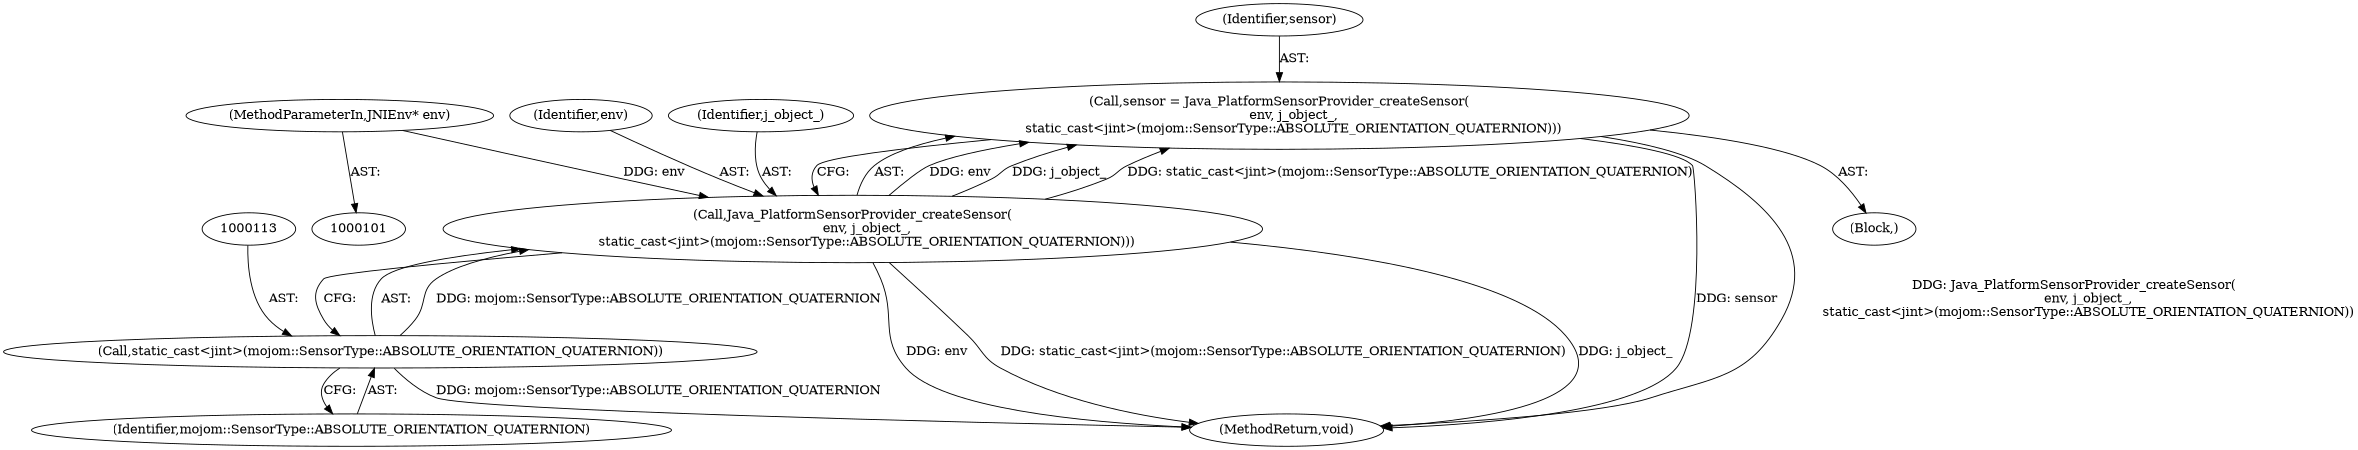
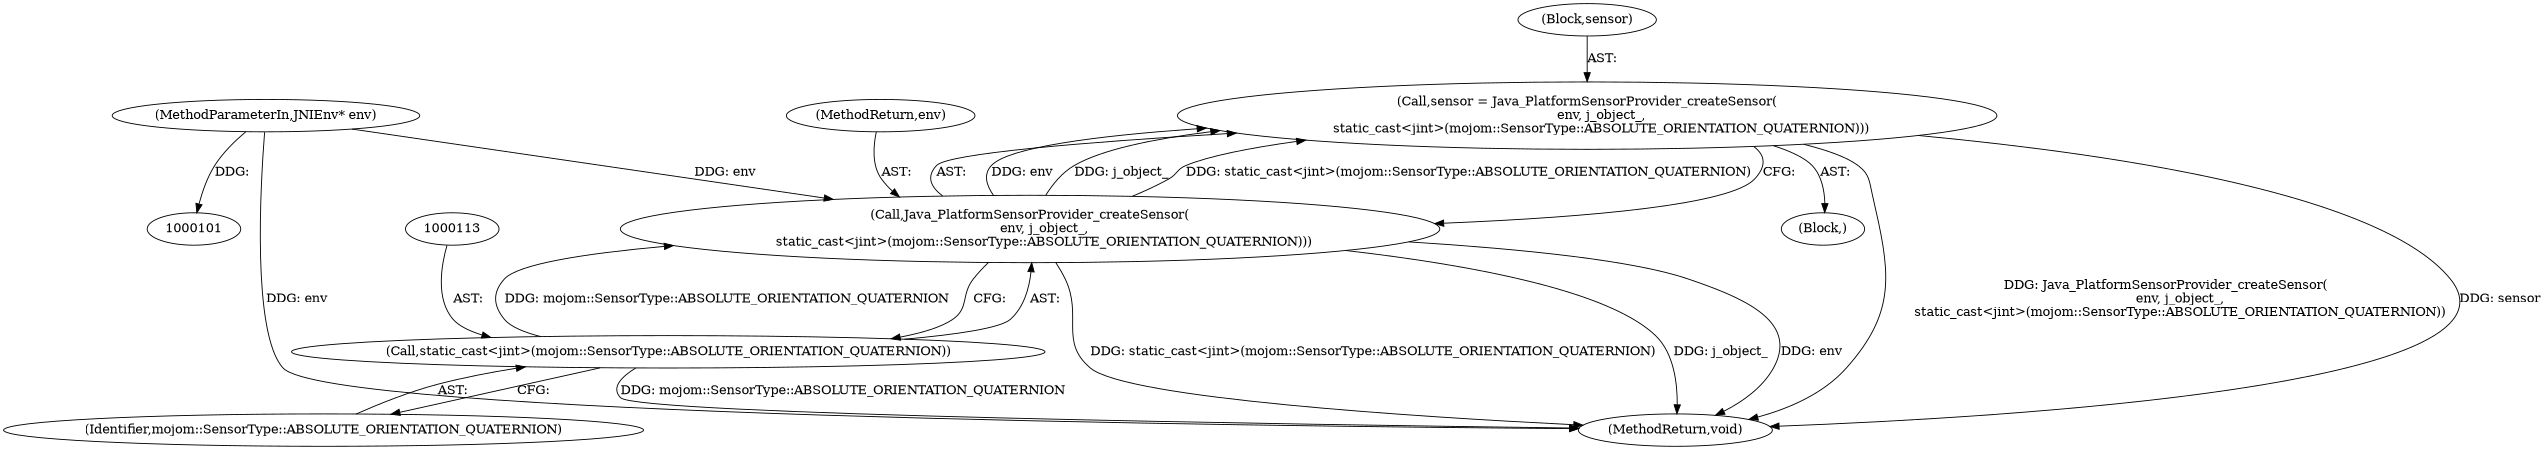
node "(Identifier,sensor)": label "(Identifier,sensor)" -> "(Block,sensor)"
node "(Identifier,env)": label "(Identifier,env)" -> "(MethodReturn,env)"
node "(Identifier,j_object_)": removed
edge "(MethodParameterIn,JNIEnv* env)" -> "1000101": label "AST: " -> "DDG: "
edge "(MethodParameterIn,JNIEnv* env)" -> "(MethodReturn,void)": added, label "DDG: env"
